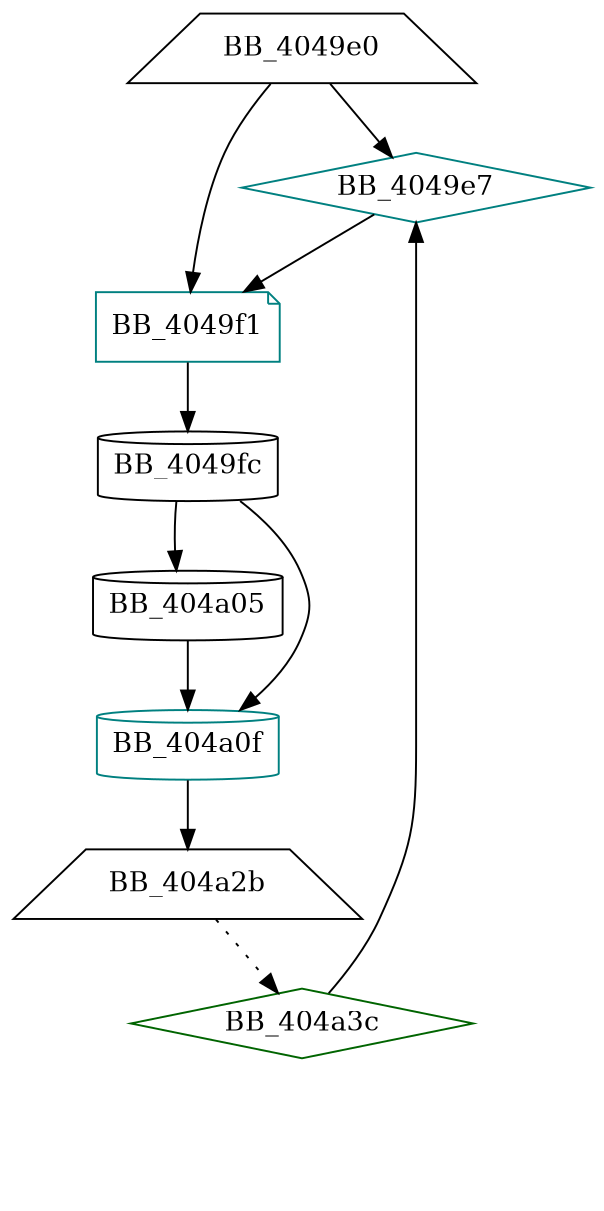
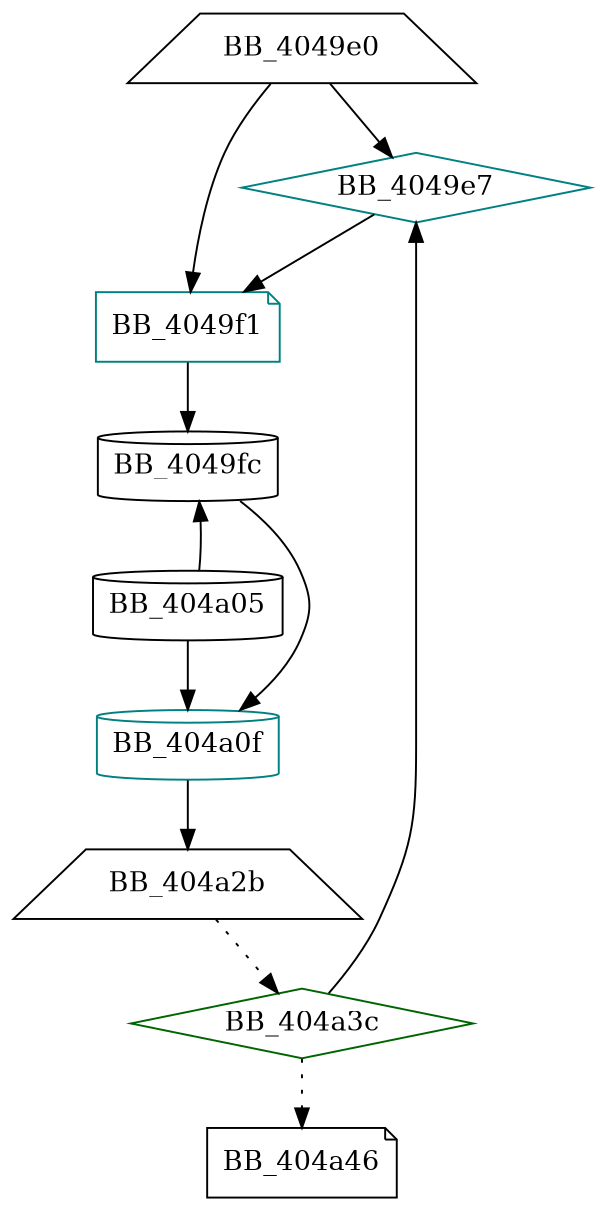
edge "BB_4049fc" -> "BB_404a05": reversed
node "BB_404a46": added
